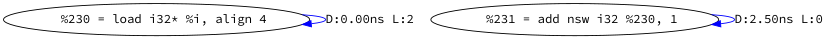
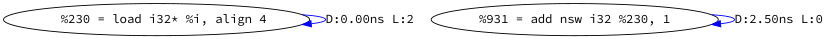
node "%231 = add nsw i32 %230, 1": label "%231 = add nsw i32 %230, 1" -> "%931 = add nsw i32 %230, 1"
